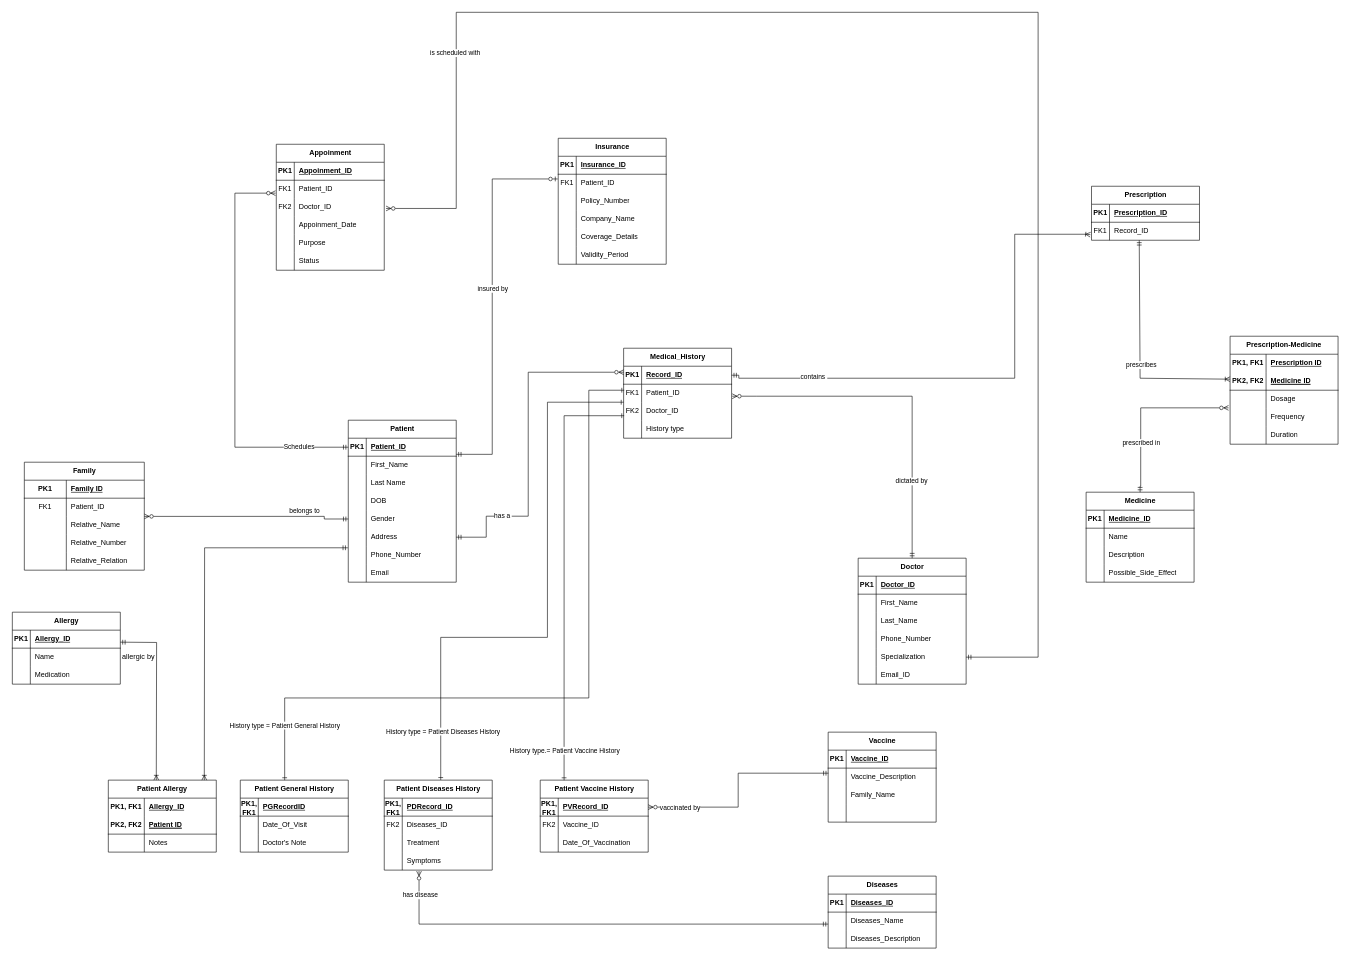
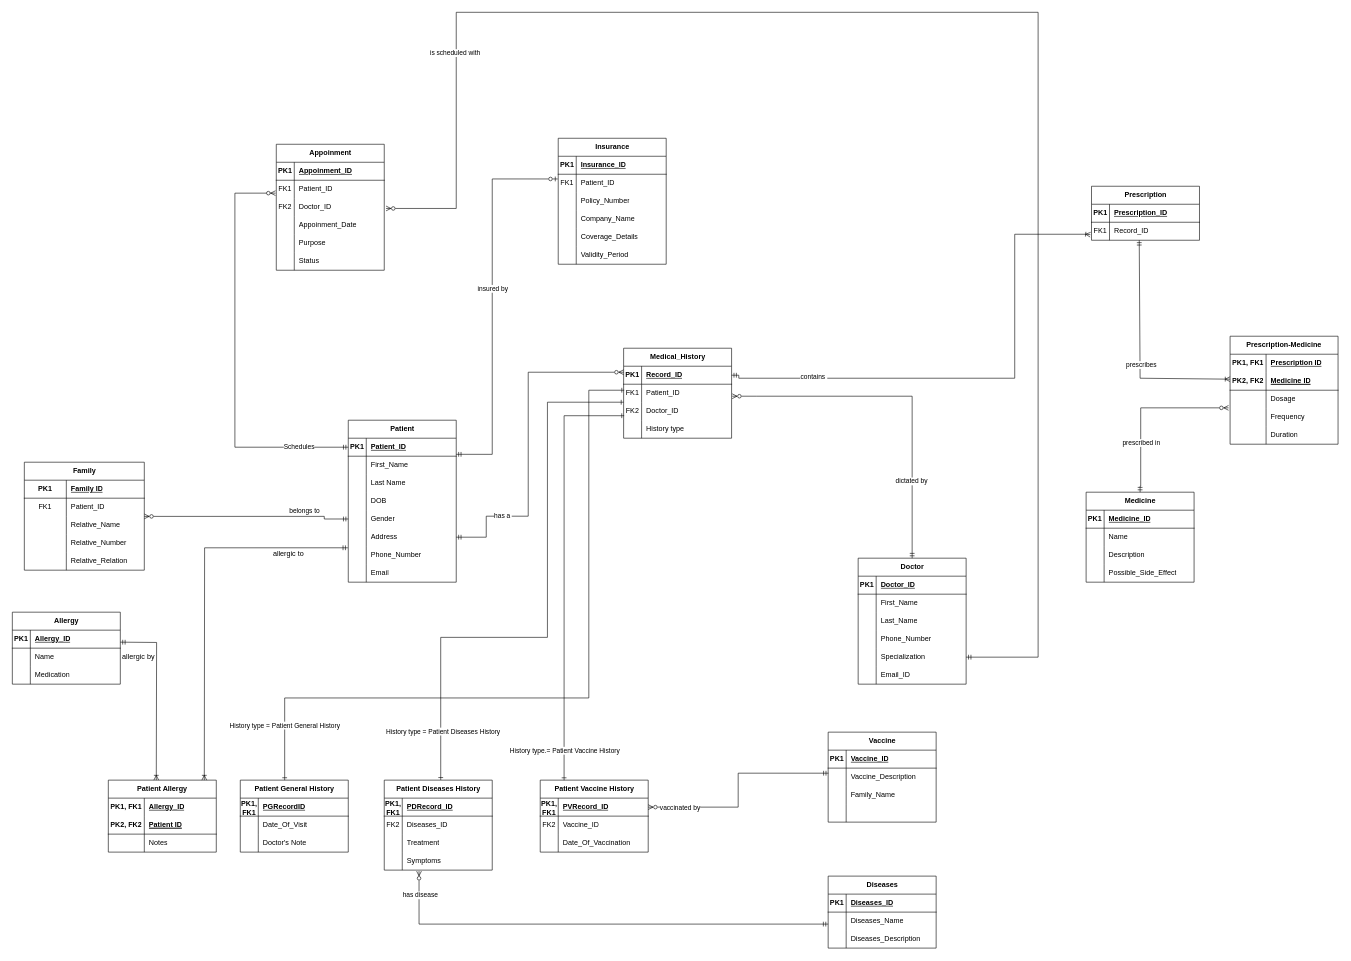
node "allergic to": added
